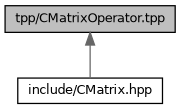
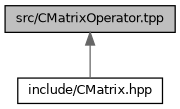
node "tpp/CMatrixOperator.tpp": label "tpp/CMatrixOperator.tpp" -> "src/CMatrixOperator.tpp"
